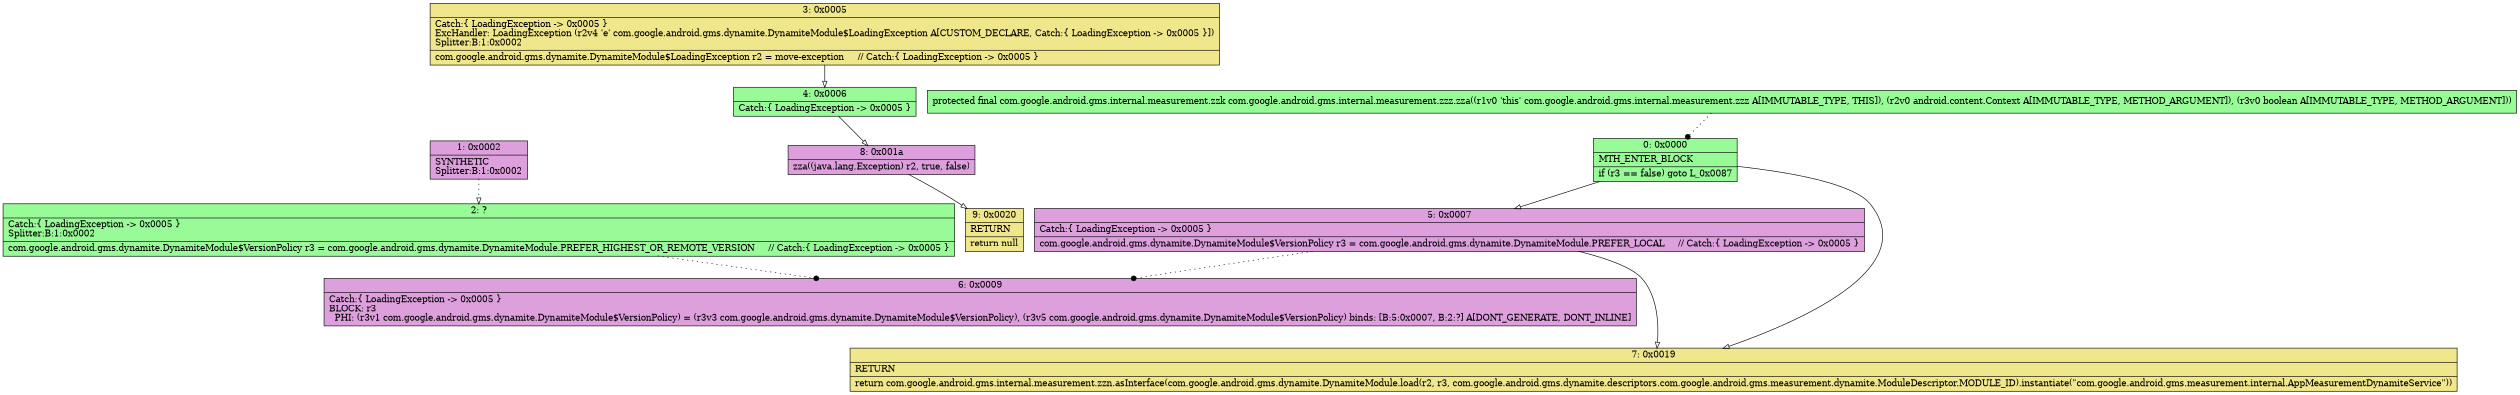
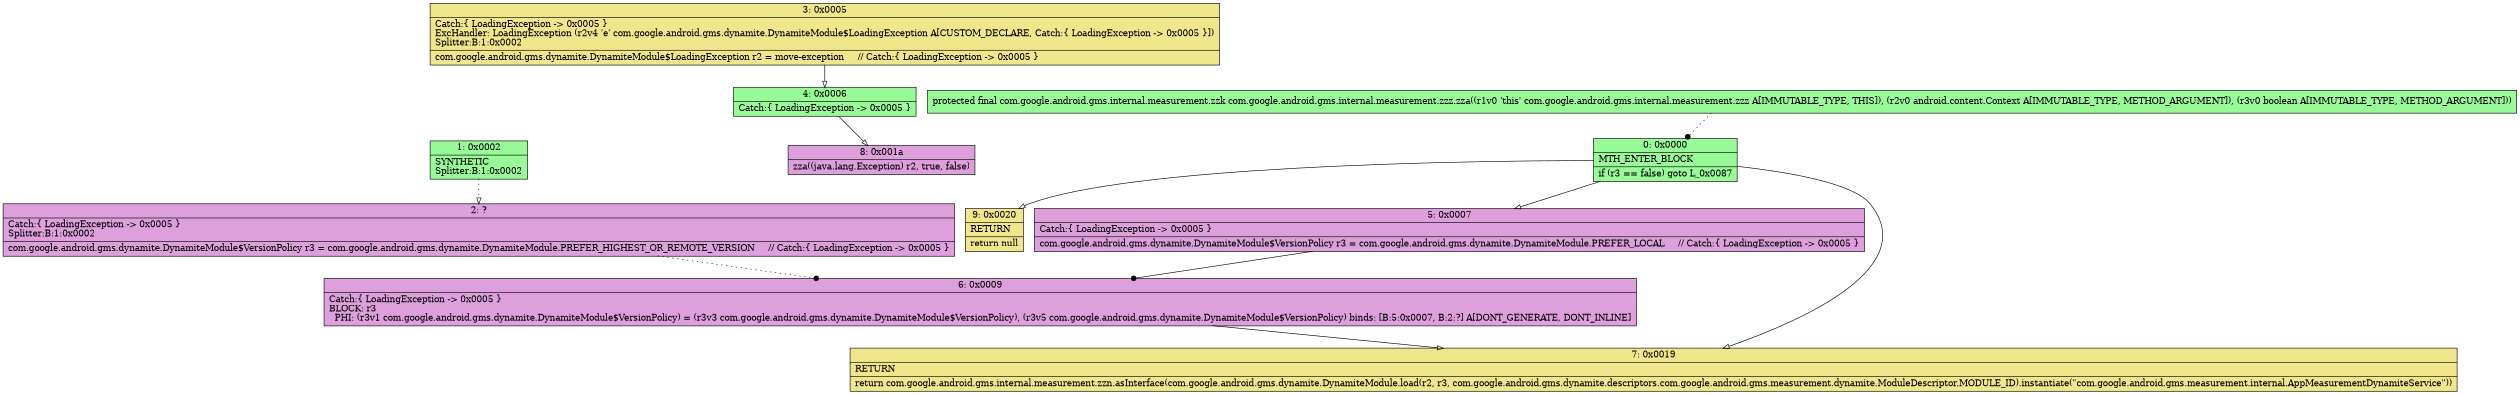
node "1: 0x0002": fillcolor plum -> palegreen
edge "8: 0x001a" -> "9: 0x0020": now "0: 0x0000" -> "9: 0x0020"
node "2: ?": fillcolor palegreen -> plum
edge "5: 0x0007" -> "6: 0x0009": style dotted -> solid
edge "5: 0x0007" -> "7: 0x0019": now "6: 0x0009" -> "7: 0x0019"
